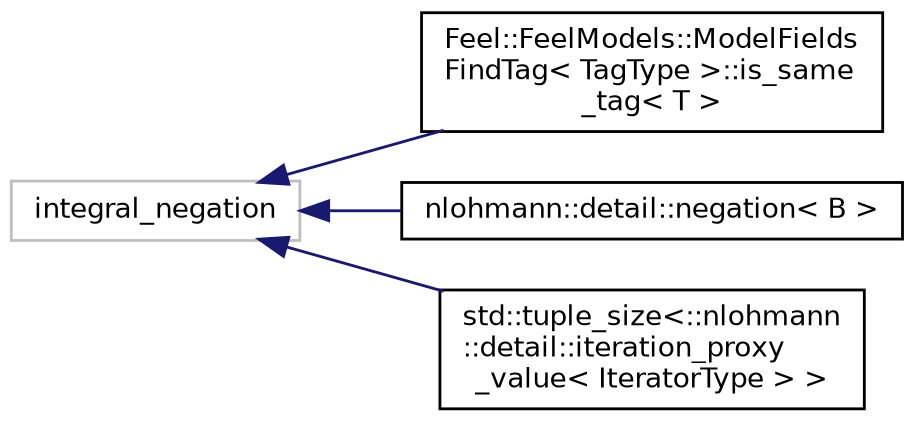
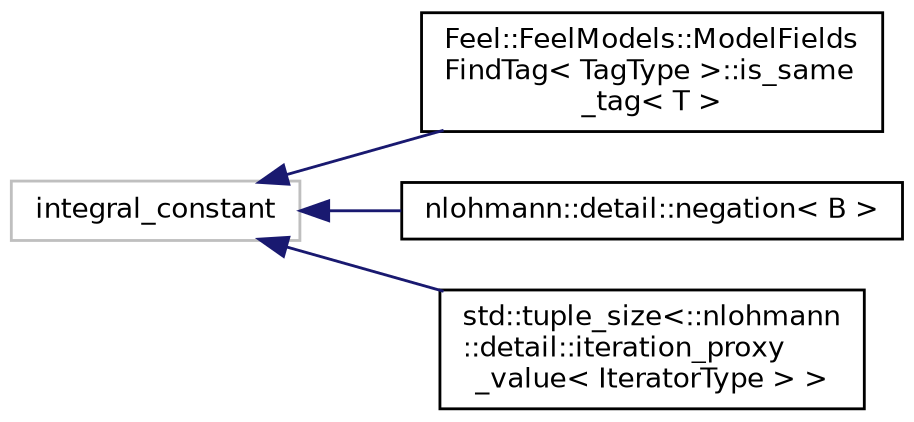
node "integral_negation": label "integral_negation" -> "integral_constant"
